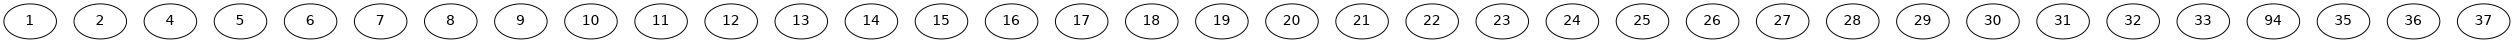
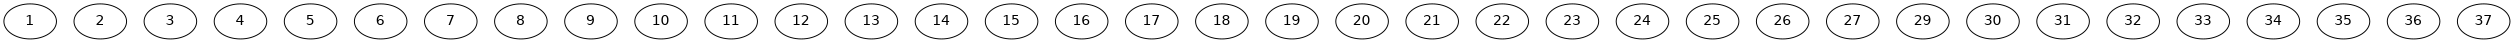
node "3": added
node "28": removed
node "94": label "94" -> "34"
